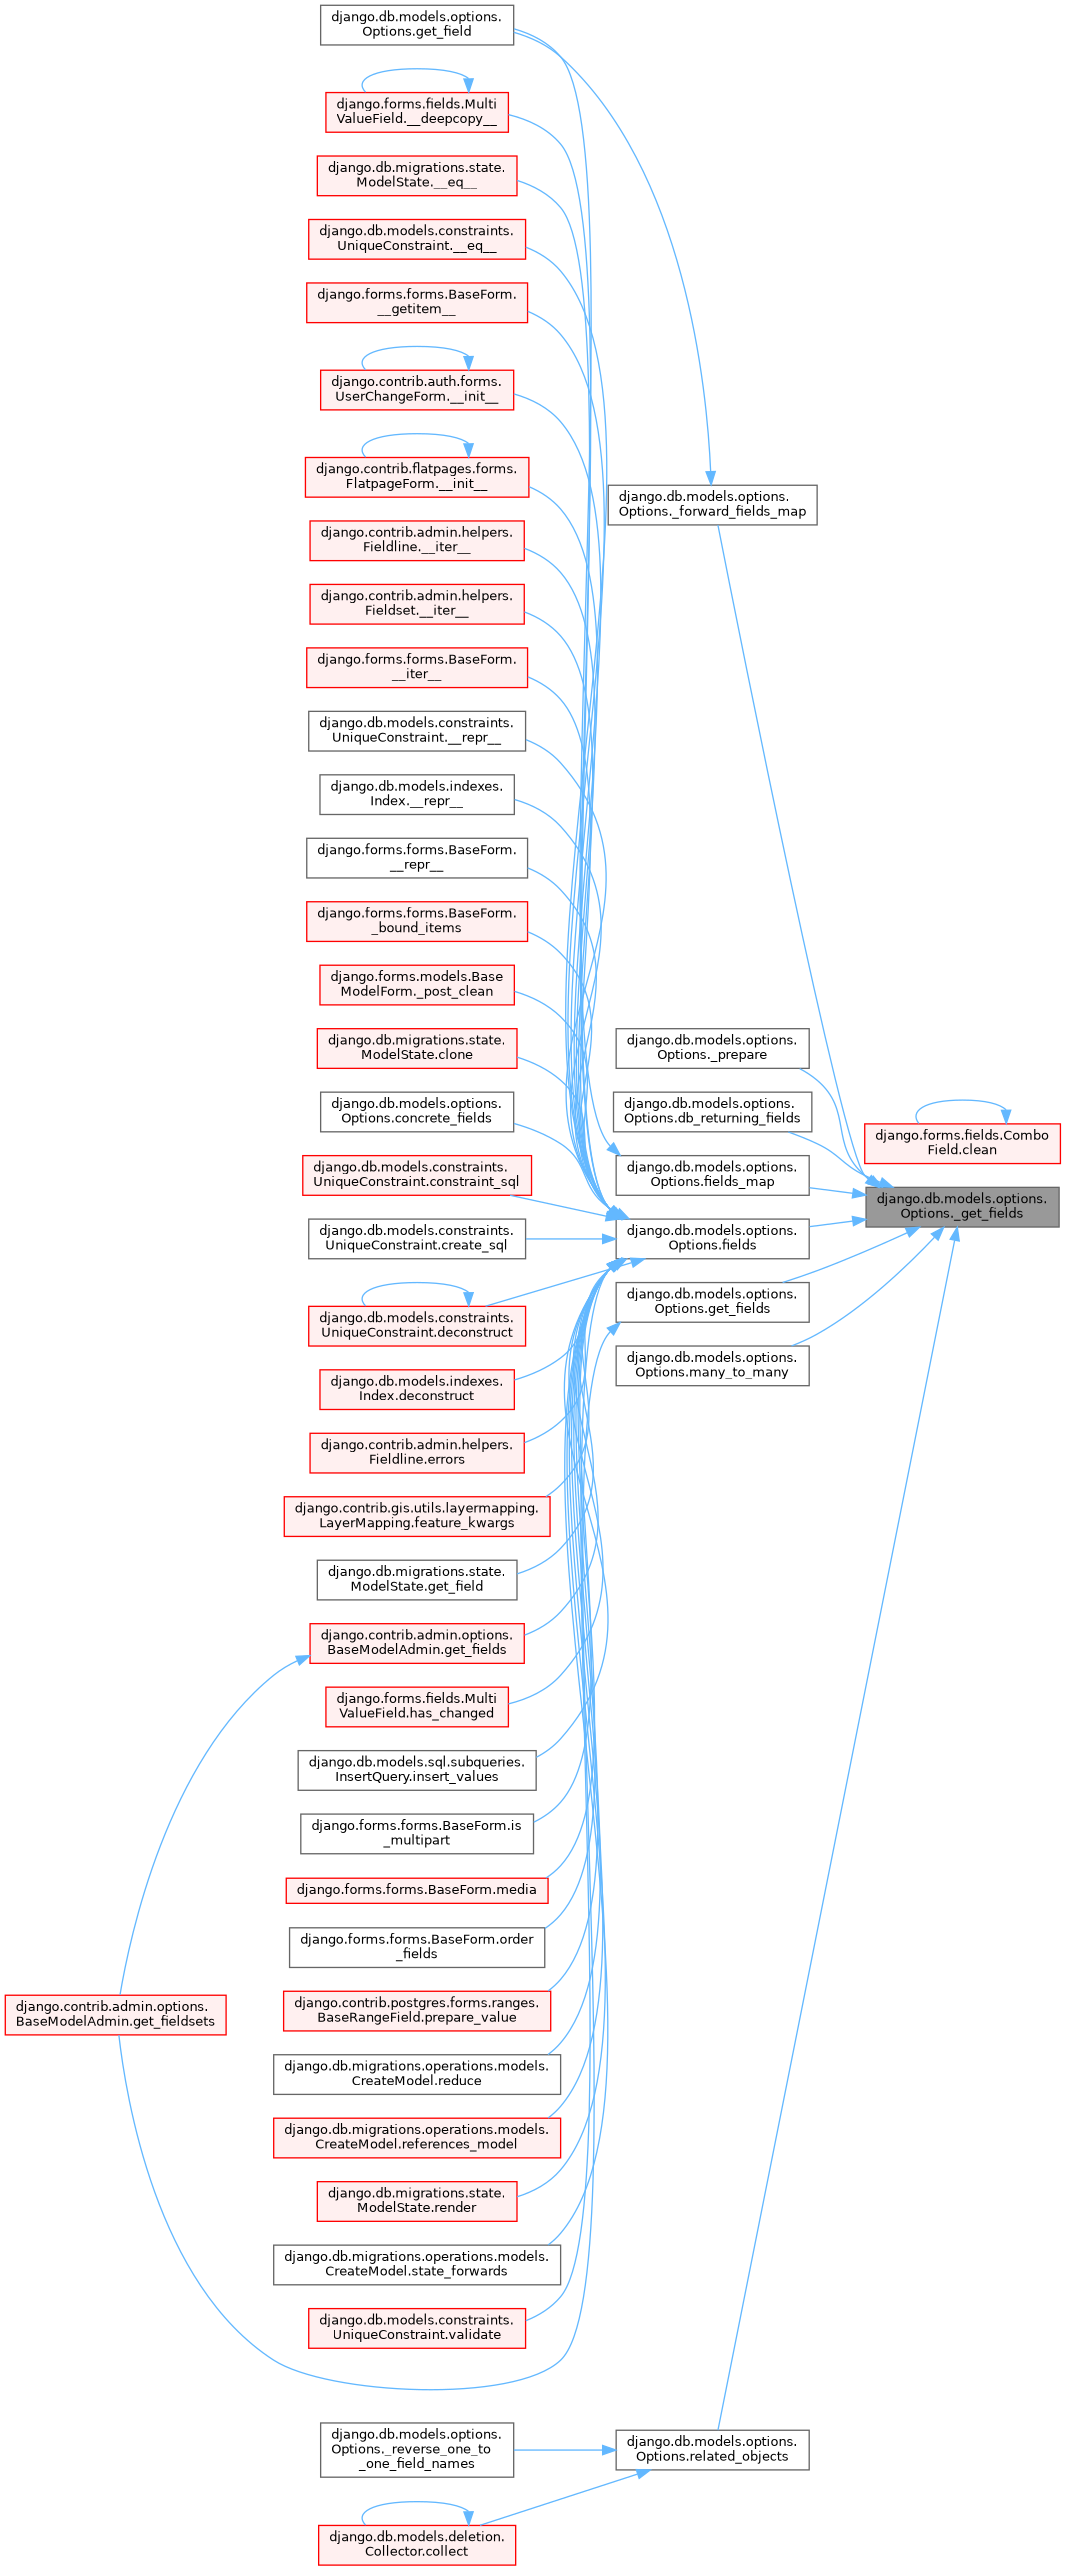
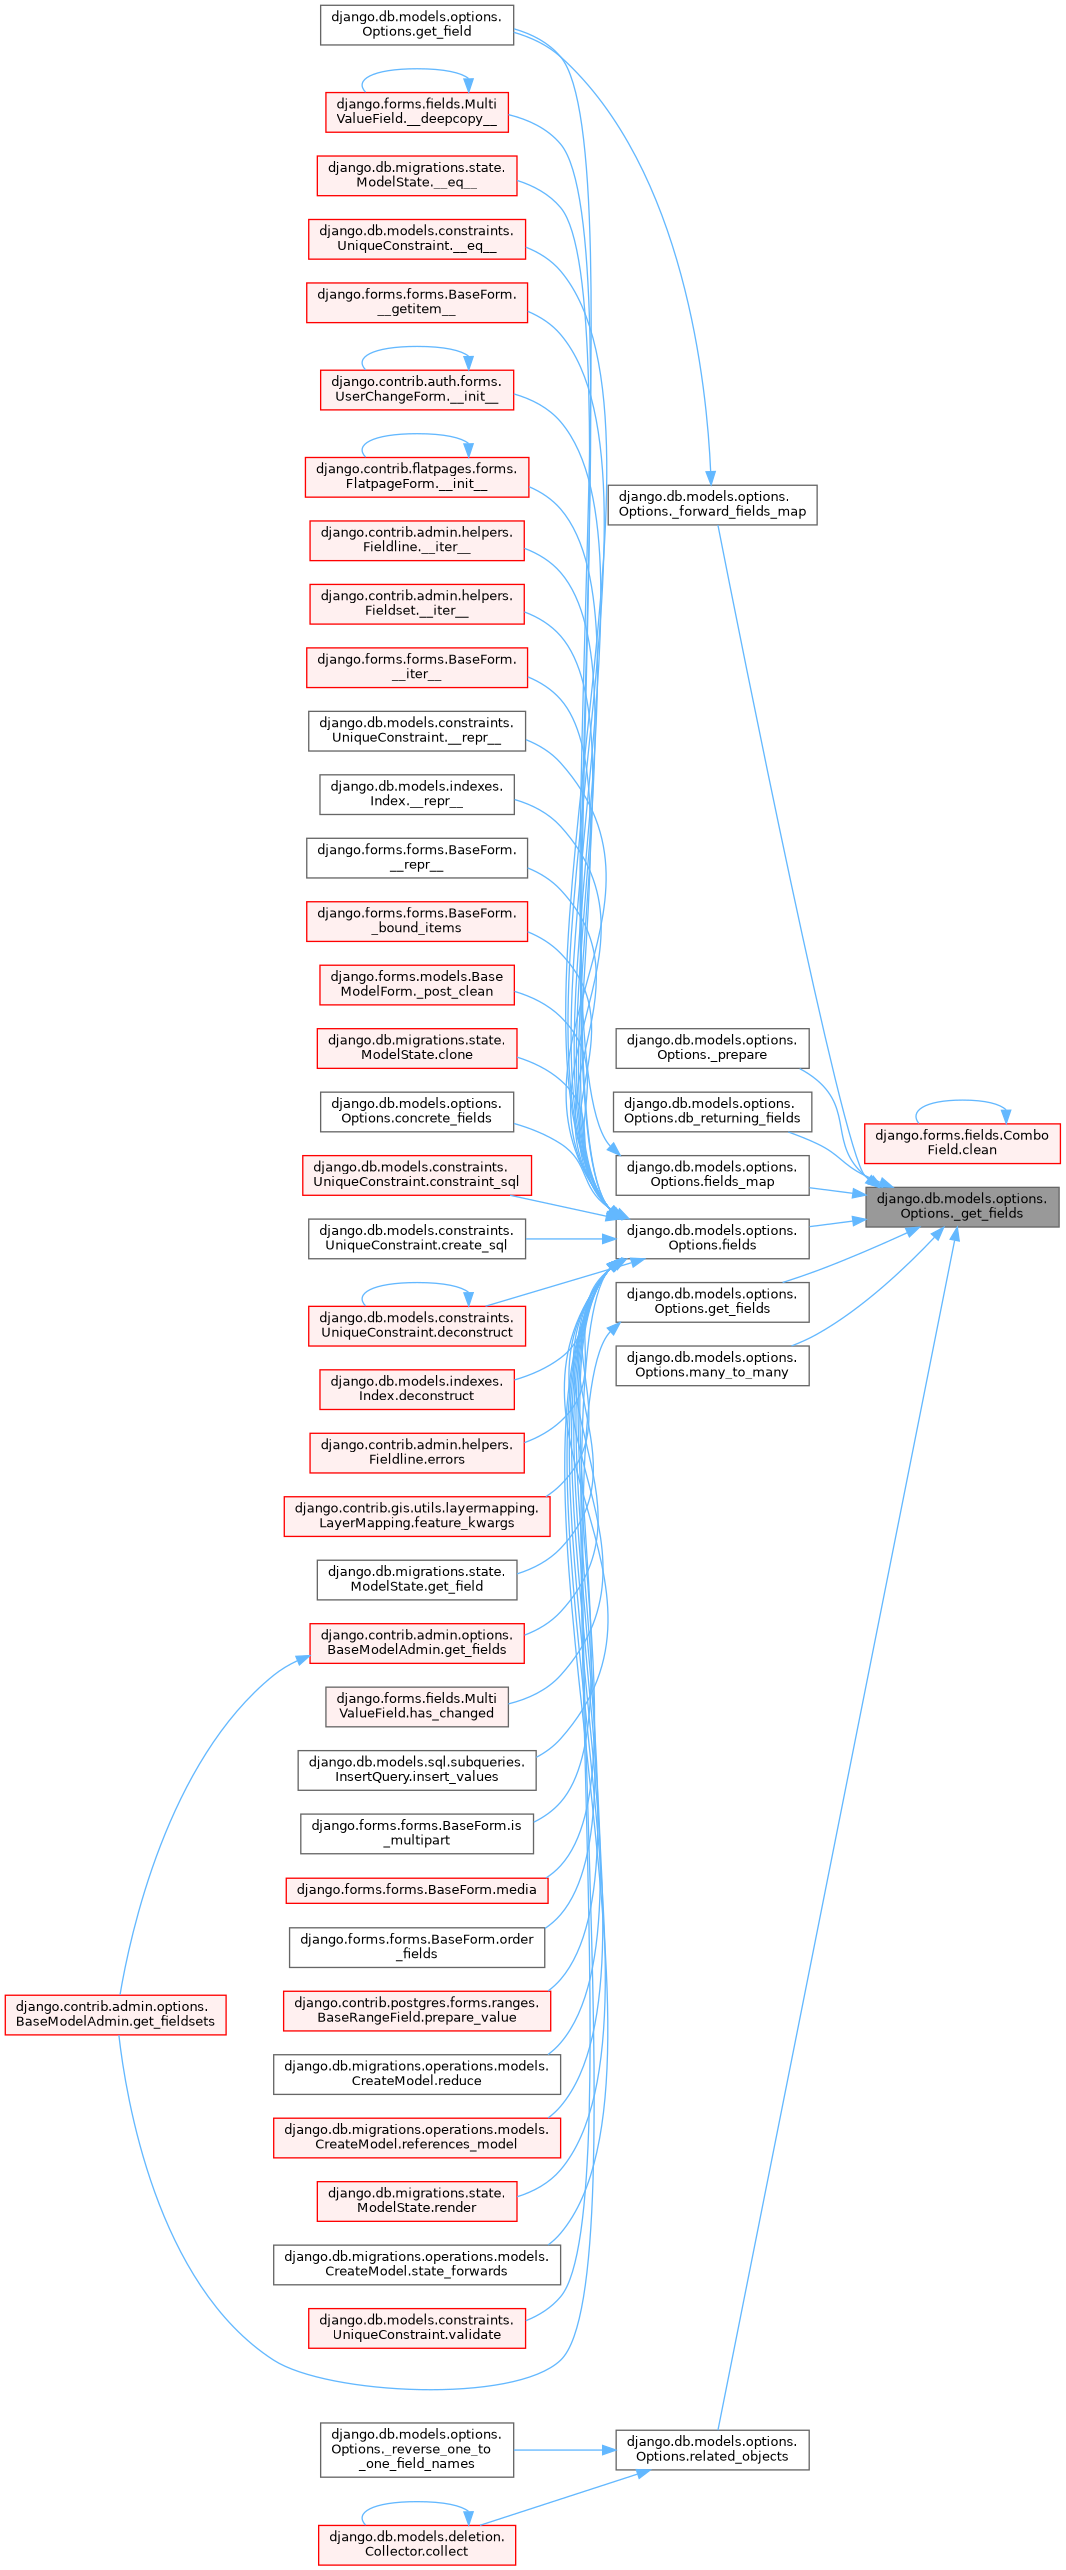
node "django.forms.fields.Multi ValueField.has_changed": color red -> grey40
